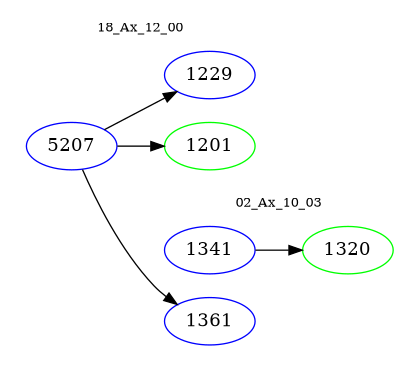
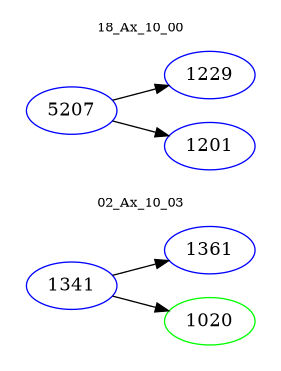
cluster "18_Ax_12_00": label "18_Ax_12_00" -> "18_Ax_10_00"
node "1201": color green -> blue
edge "5207" -> "1361": now "1341" -> "1361"
node "1320": label "1320" -> "1020"
